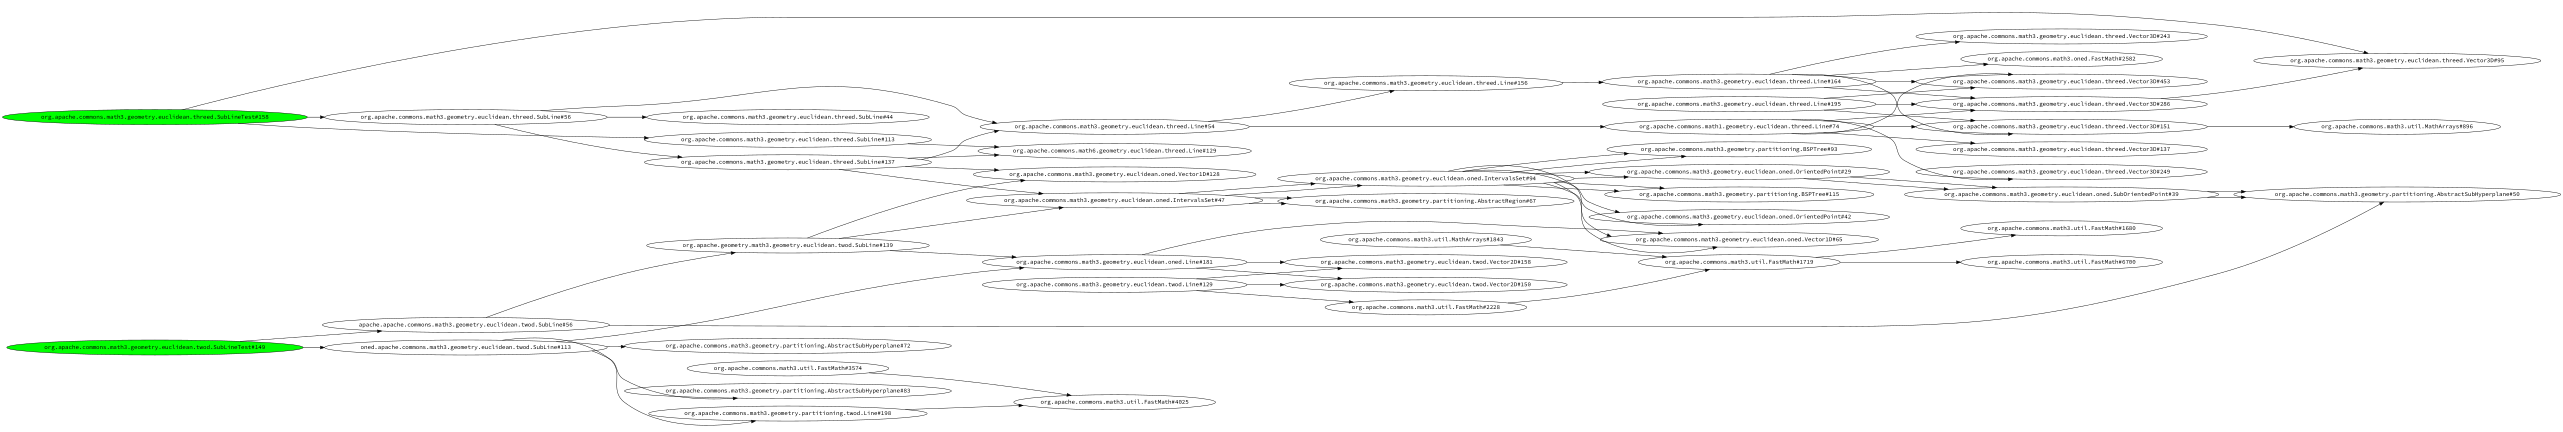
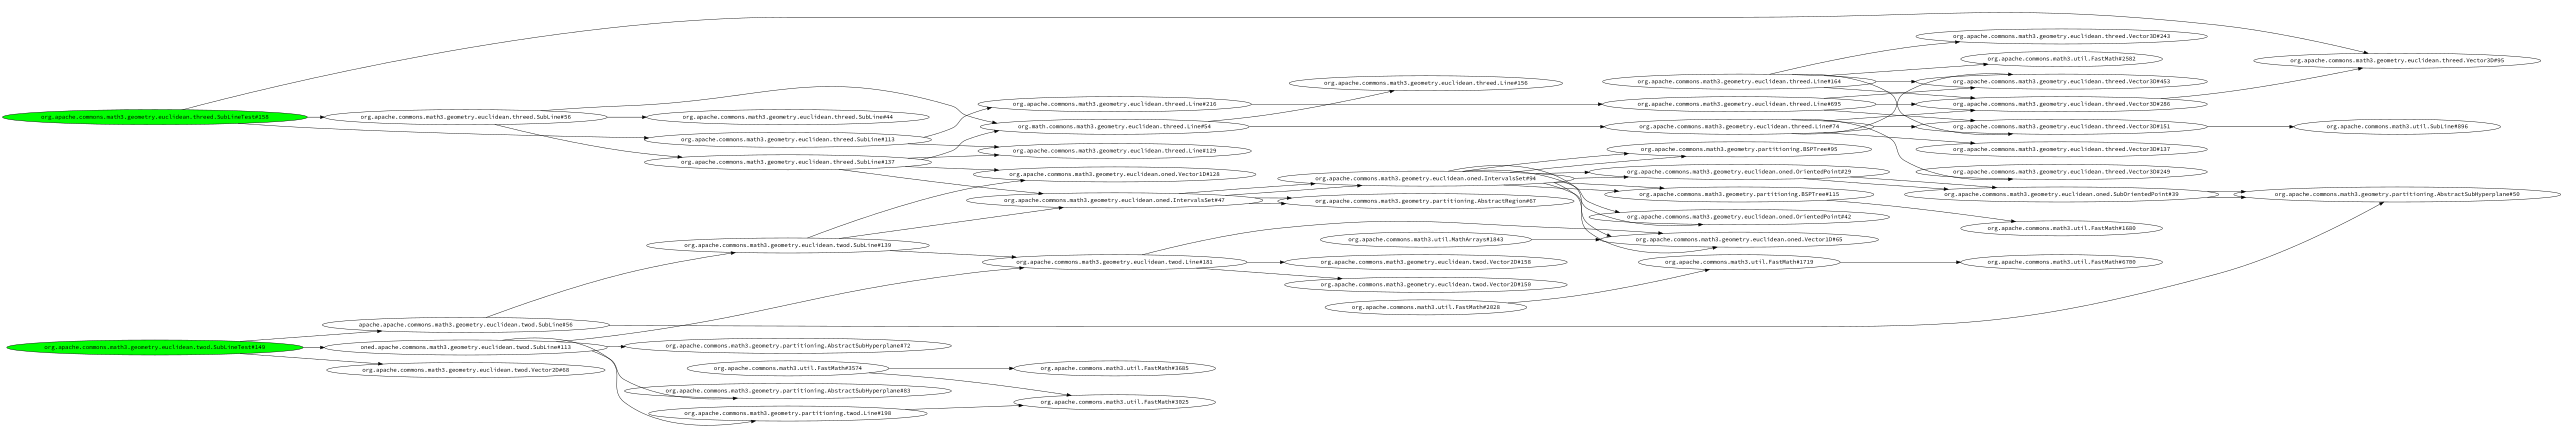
node "org.apache.commons.math3.oned.FastMath#2582": label "org.apache.commons.math3.oned.FastMath#2582" -> "org.apache.commons.math3.util.FastMath#2582"
edge "org.apache.commons.math3.geometry.euclidean.threed.Line#156" -> "org.apache.commons.math3.geometry.euclidean.threed.Line#164": removed
node "org.apache.commons.math3.geometry.euclidean.threed.Line#216": added
node "org.apache.commons.math3.geometry.euclidean.threed.Line#195": label "org.apache.commons.math3.geometry.euclidean.threed.Line#195" -> "org.apache.commons.math3.geometry.euclidean.threed.Line#695"
node "org.apache.commons.math3.geometry.euclidean.threed.Line#54": label "org.apache.commons.math3.geometry.euclidean.threed.Line#54" -> "org.math.commons.math3.geometry.euclidean.threed.Line#54"
node "org.apache.commons.math1.geometry.euclidean.threed.Line#74": label "org.apache.commons.math1.geometry.euclidean.threed.Line#74" -> "org.apache.commons.math3.geometry.euclidean.threed.Line#74"
node "org.apache.commons.math3.util.MathArrays#896": label "org.apache.commons.math3.util.MathArrays#896" -> "org.apache.commons.math3.util.SubLine#896"
node "org.apache.commons.math3.geometry.partitioning.BSPTree#93": label "org.apache.commons.math3.geometry.partitioning.BSPTree#93" -> "org.apache.commons.math3.geometry.partitioning.BSPTree#95"
node "org.apache.commons.math6.geometry.euclidean.threed.Line#129": label "org.apache.commons.math6.geometry.euclidean.threed.Line#129" -> "org.apache.commons.math3.geometry.euclidean.threed.Line#129"
node "org.apache.geometry.math3.geometry.euclidean.twod.SubLine#139": label "org.apache.geometry.math3.geometry.euclidean.twod.SubLine#139" -> "org.apache.commons.math3.geometry.euclidean.twod.SubLine#139"
edge "org.apache.commons.math3.util.FastMath#1719" -> "org.apache.commons.math3.util.FastMath#1680": now "org.apache.commons.math3.geometry.partitioning.BSPTree#115" -> "org.apache.commons.math3.util.FastMath#1680"
edge "org.apache.commons.math3.util.MathArrays#1843" -> "org.apache.commons.math3.util.FastMath#1719": now "org.apache.commons.math3.util.MathArrays#1843" -> "org.apache.commons.math3.geometry.euclidean.oned.Vector1D#65"
node "org.apache.commons.math3.geometry.euclidean.oned.Line#181": label "org.apache.commons.math3.geometry.euclidean.oned.Line#181" -> "org.apache.commons.math3.geometry.euclidean.twod.Line#181"
node "org.apache.commons.math3.geometry.euclidean.twod.Line#129": removed
node "org.apache.commons.math3.util.FastMath#2228": label "org.apache.commons.math3.util.FastMath#2228" -> "org.apache.commons.math3.util.FastMath#2028"
node "org.apache.commons.math3.util.FastMath#3685": added
node "org.apache.commons.math3.geometry.euclidean.twod.Vector2D#68": added
node "org.apache.commons.math3.util.FastMath#4025": label "org.apache.commons.math3.util.FastMath#4025" -> "org.apache.commons.math3.util.FastMath#3025"
